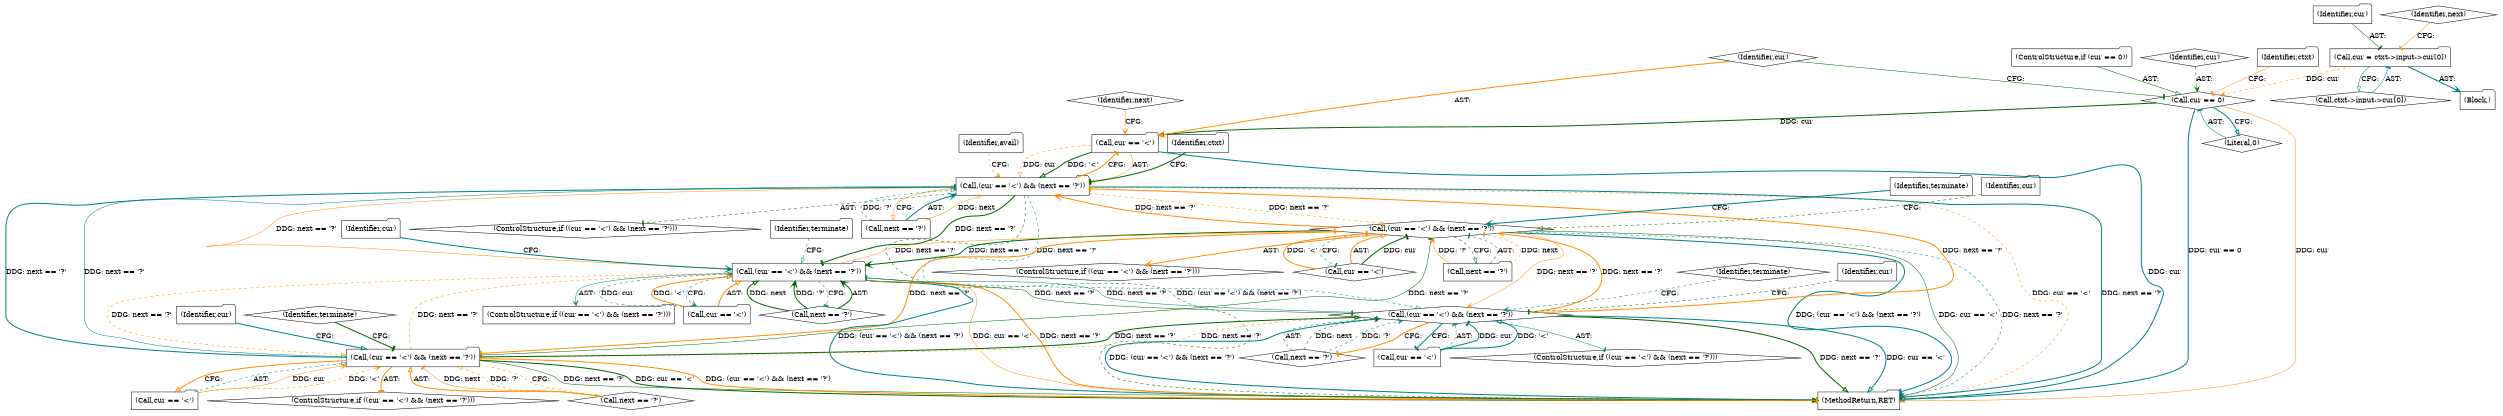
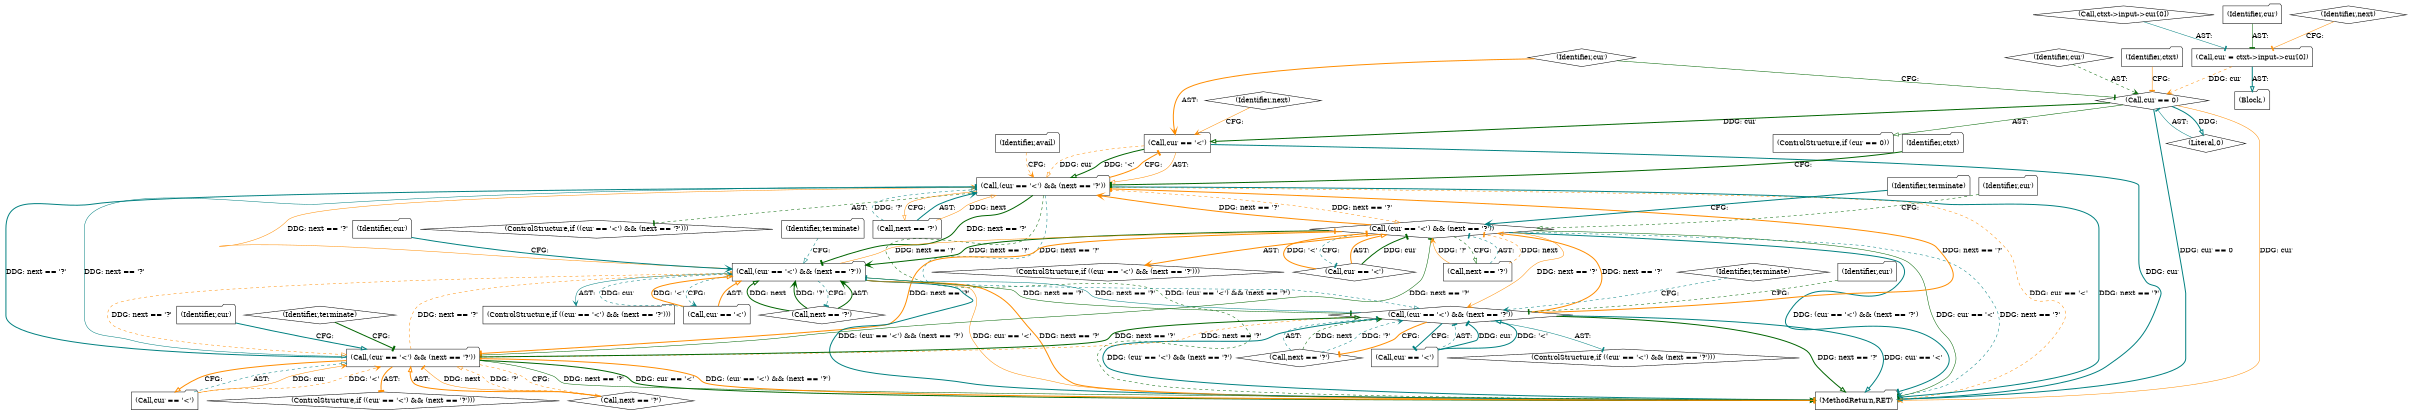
edge "(Call,cur = ctxt->input->cur[0])" -> "(Call,ctxt->input->cur[0])": removed, label "CFG:"
edge "(Call,cur = ctxt->input->cur[0])" -> "(Block,)": arrowhead vee -> onormal
edge "(ControlStructure,if (cur == 0))" -> "(Call,cur == 0)": reversed
edge "(Call,cur == 0)" -> "(Literal,0)": label "CFG: " -> "DDG: "
